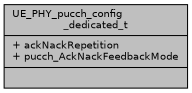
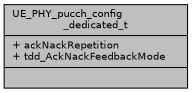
node "UE_PHY_pucch_config": text "+ pucch_AckNackFeedbackMode" -> "+ tdd_AckNackFeedbackMode"
